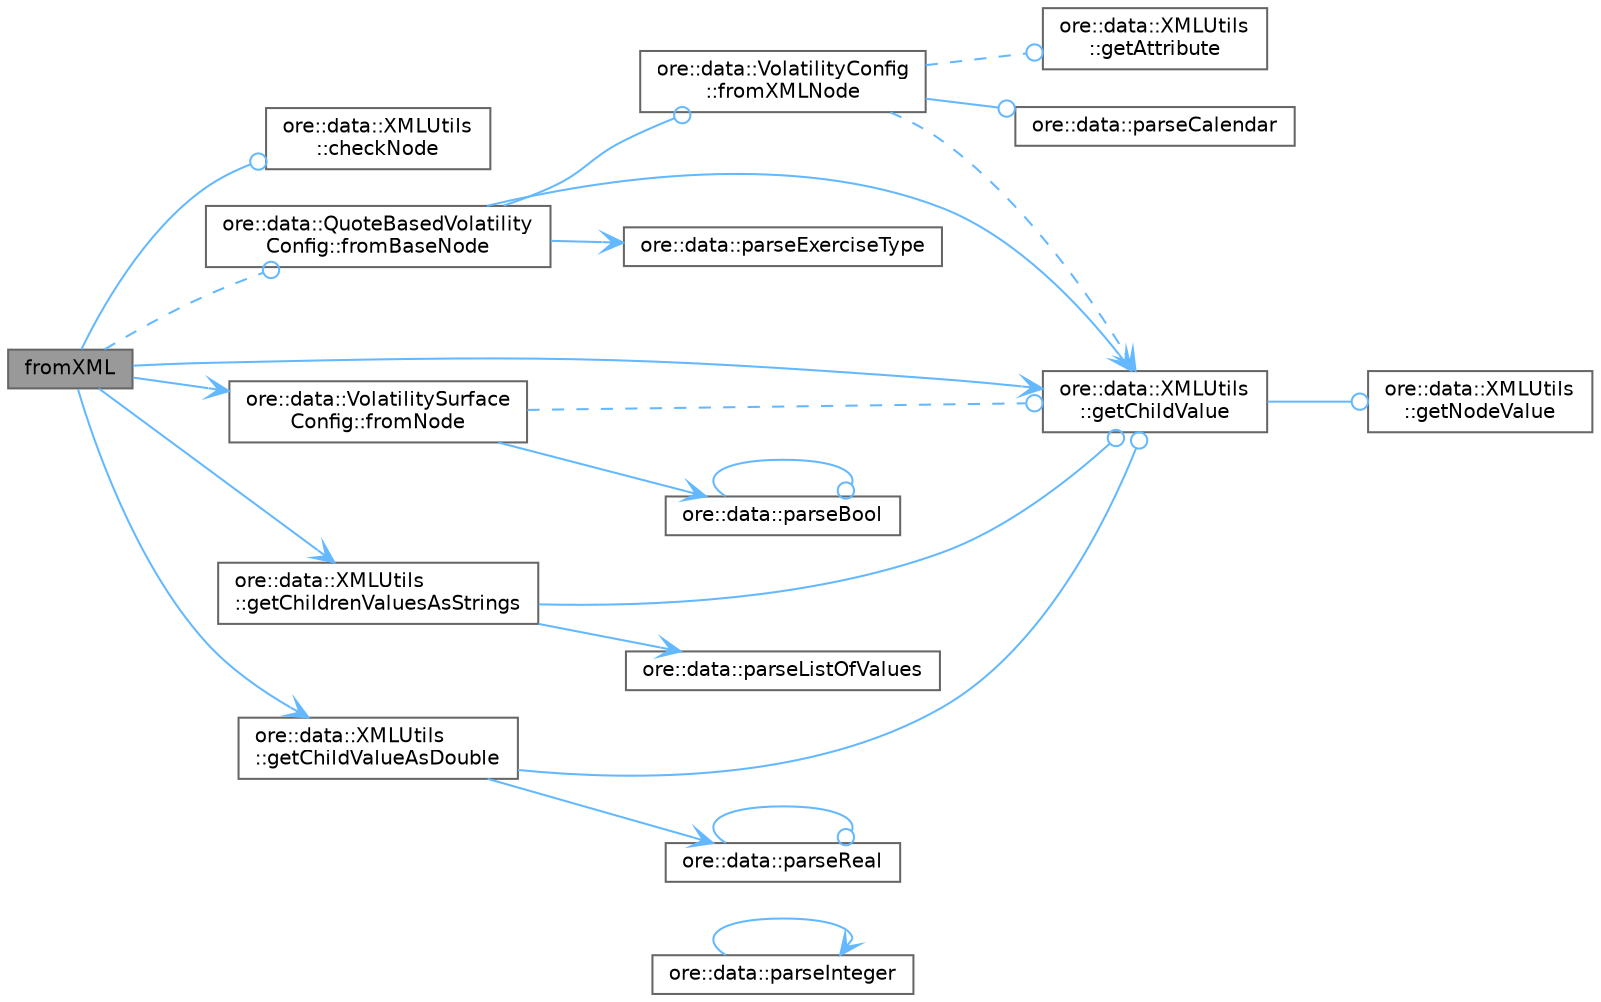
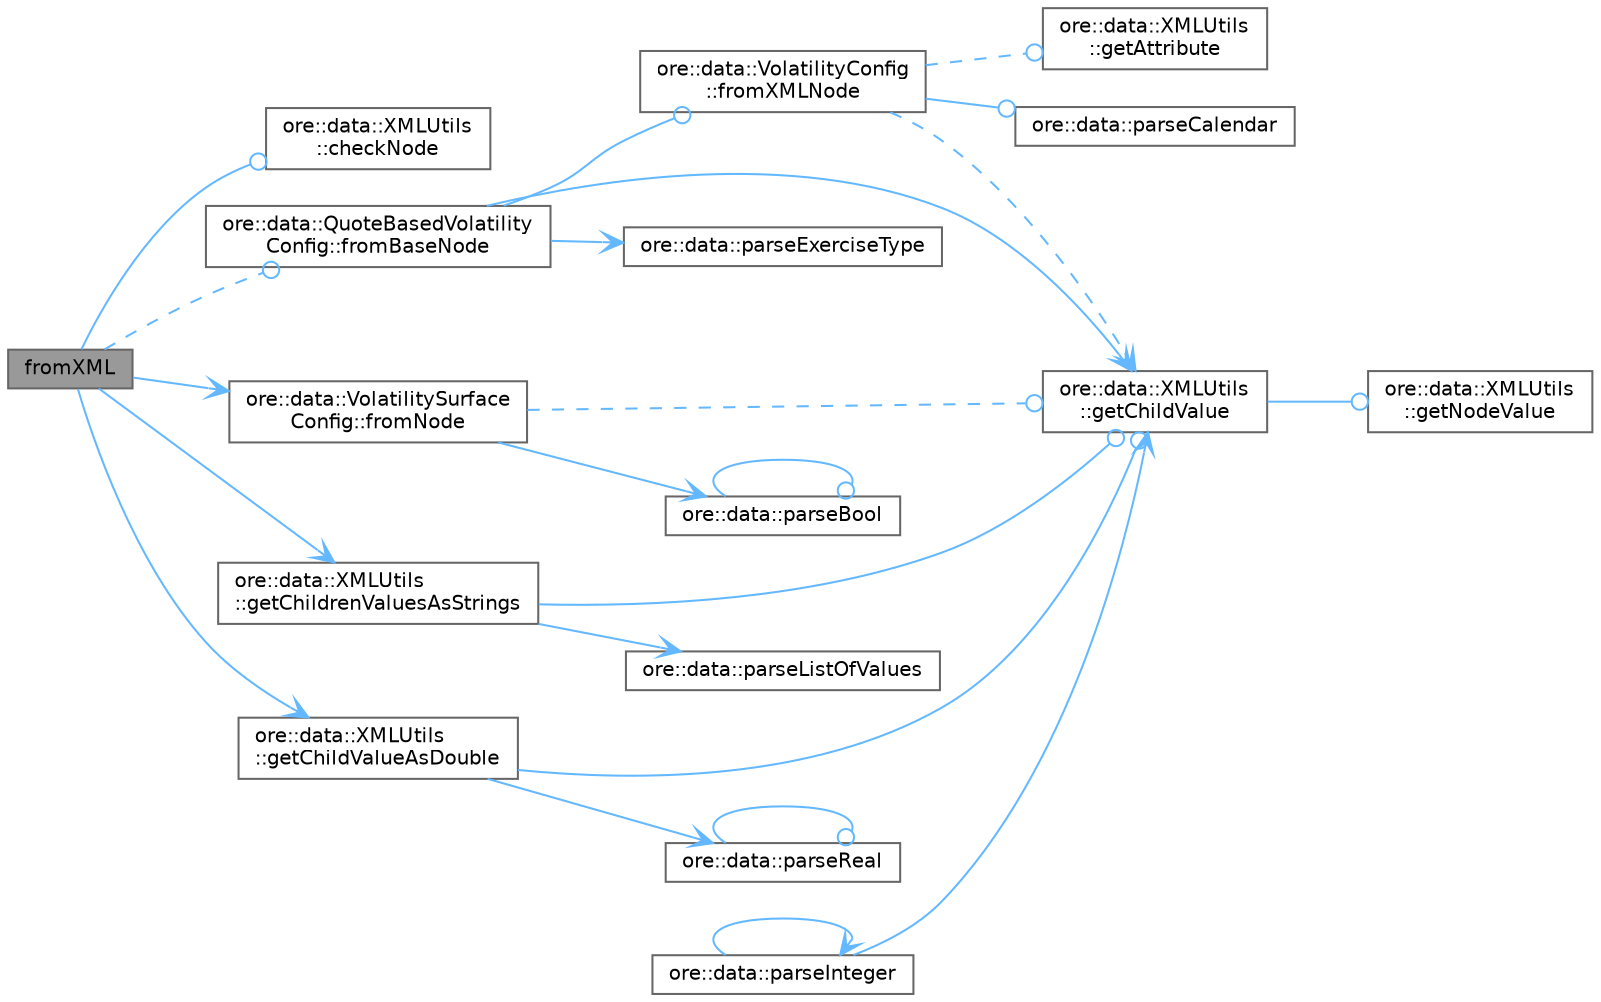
edge "fromXML" -> "ore::data::XMLUtils ::getChildValue": now "ore::data::parseInteger" -> "ore::data::XMLUtils ::getChildValue"
